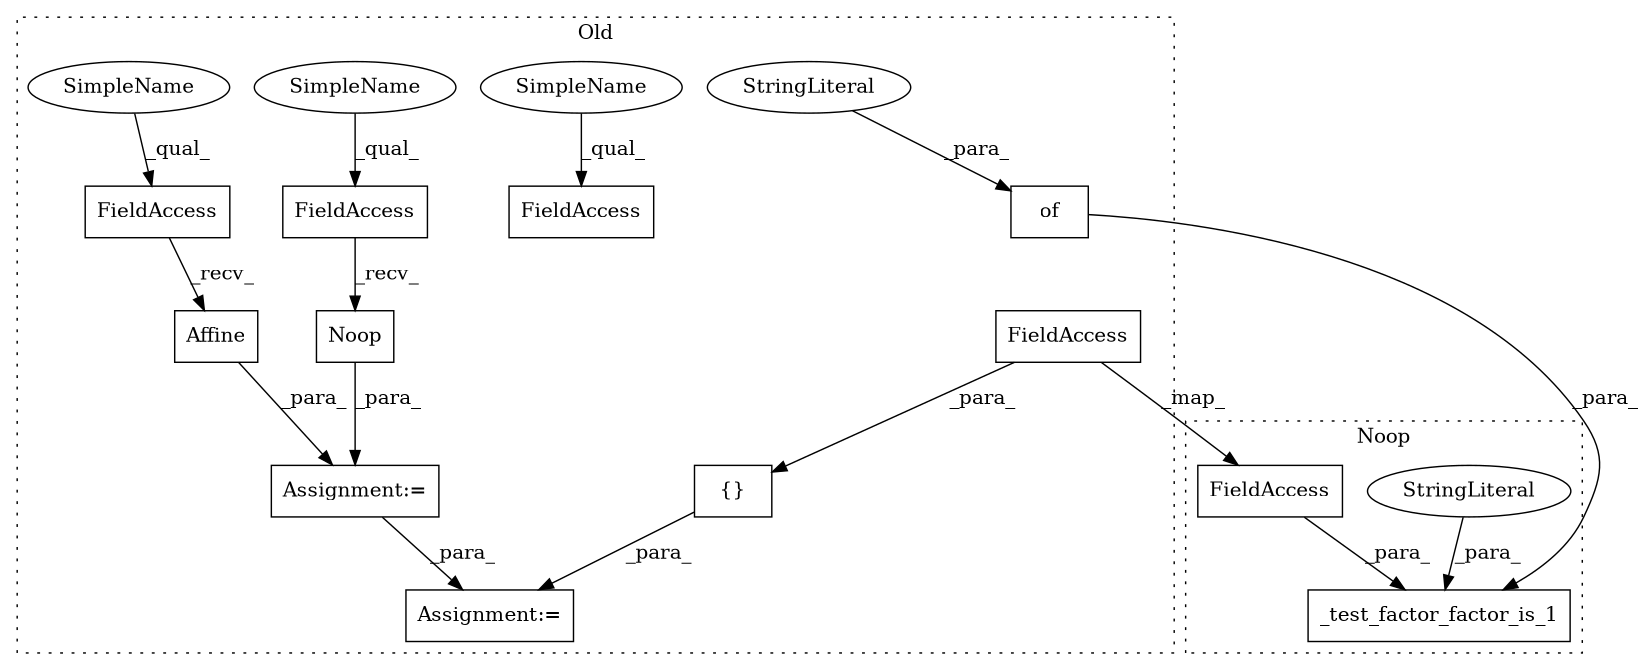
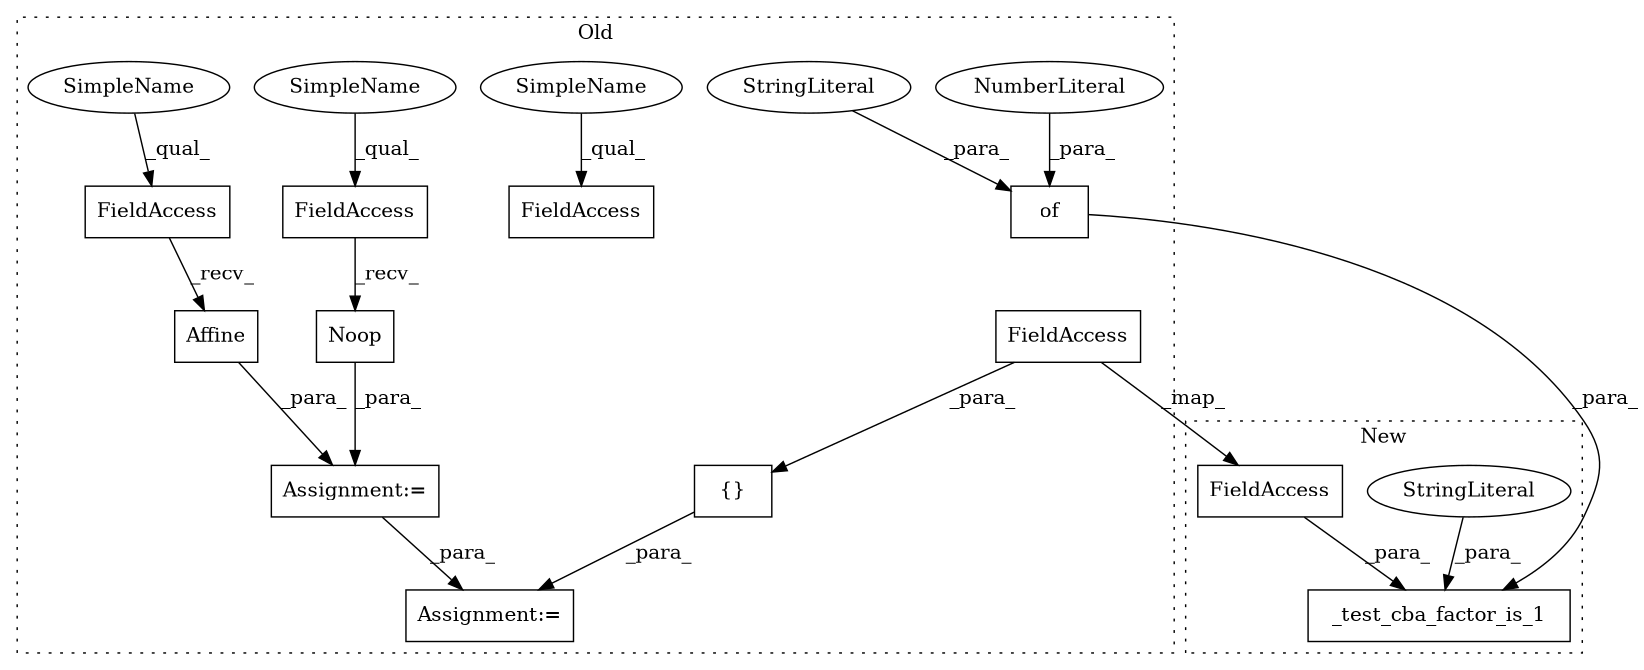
node "NumberLiteral": added
cluster "Noop": label "Noop" -> "New"
node "_test_factor_factor_is_1": label "_test_factor_factor_is_1" -> "_test_cba_factor_is_1"
